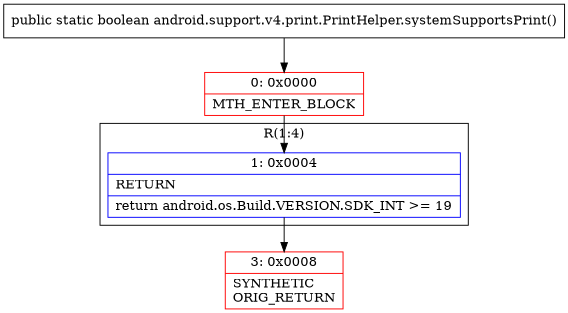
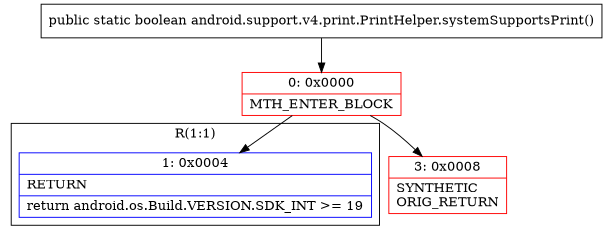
cluster "R(1:4)": label "R(1:4)" -> "R(1:1)"
edge "1: 0x0004" -> "3: 0x0008": now "0: 0x0000" -> "3: 0x0008"
